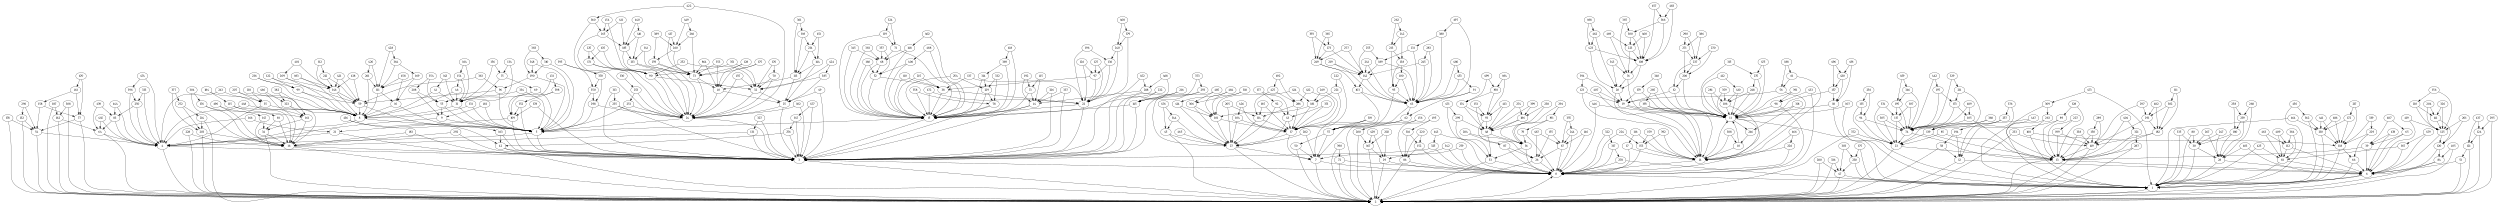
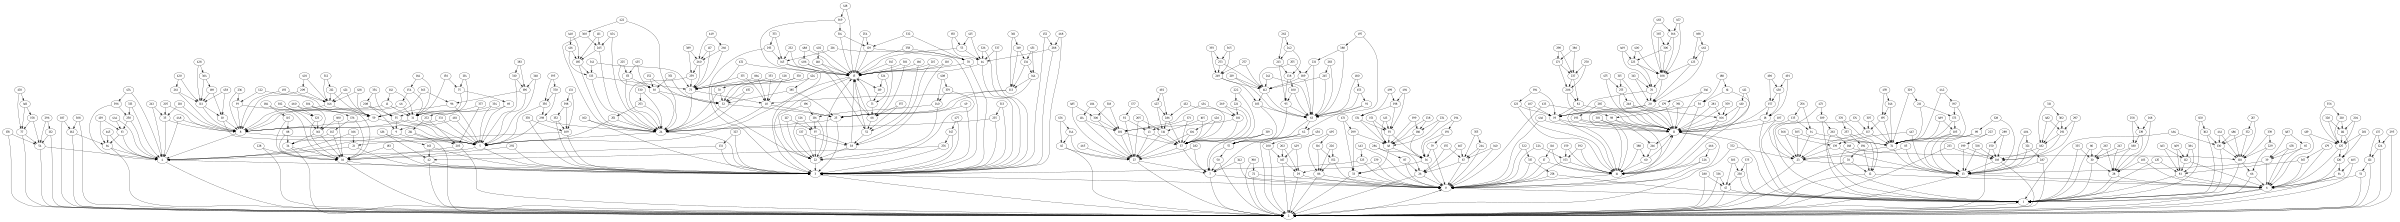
edge "119" -> "15": reversed
edge "330" -> "24": added
